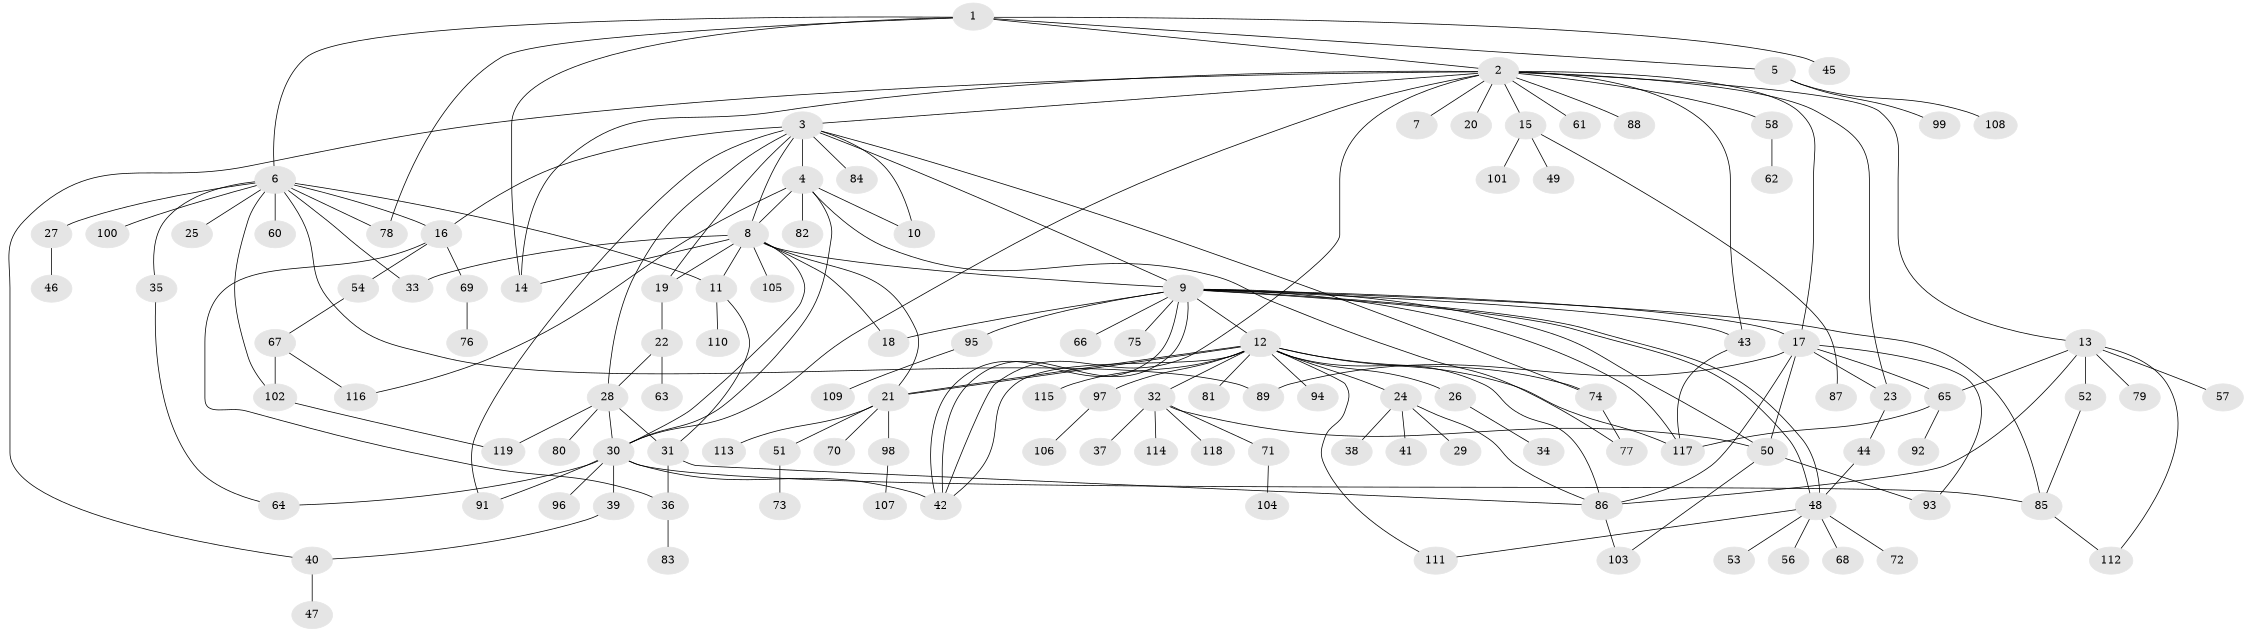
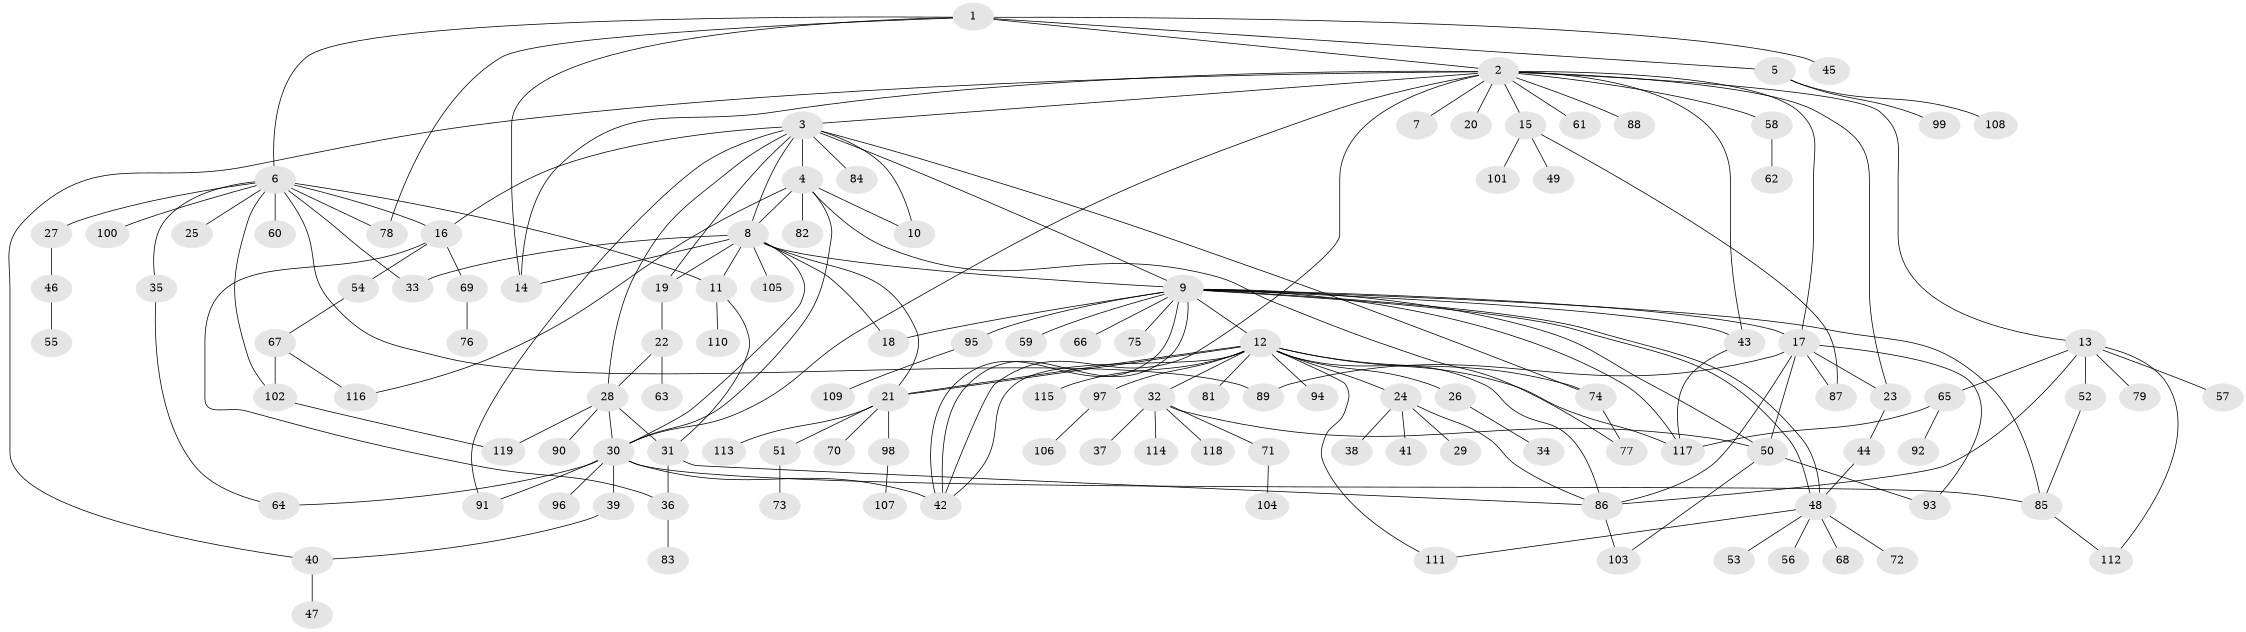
node "55": added
node "59": added
edge "17" -- "65": now "17" -- "87"
node "80": label "80" -> "90"
